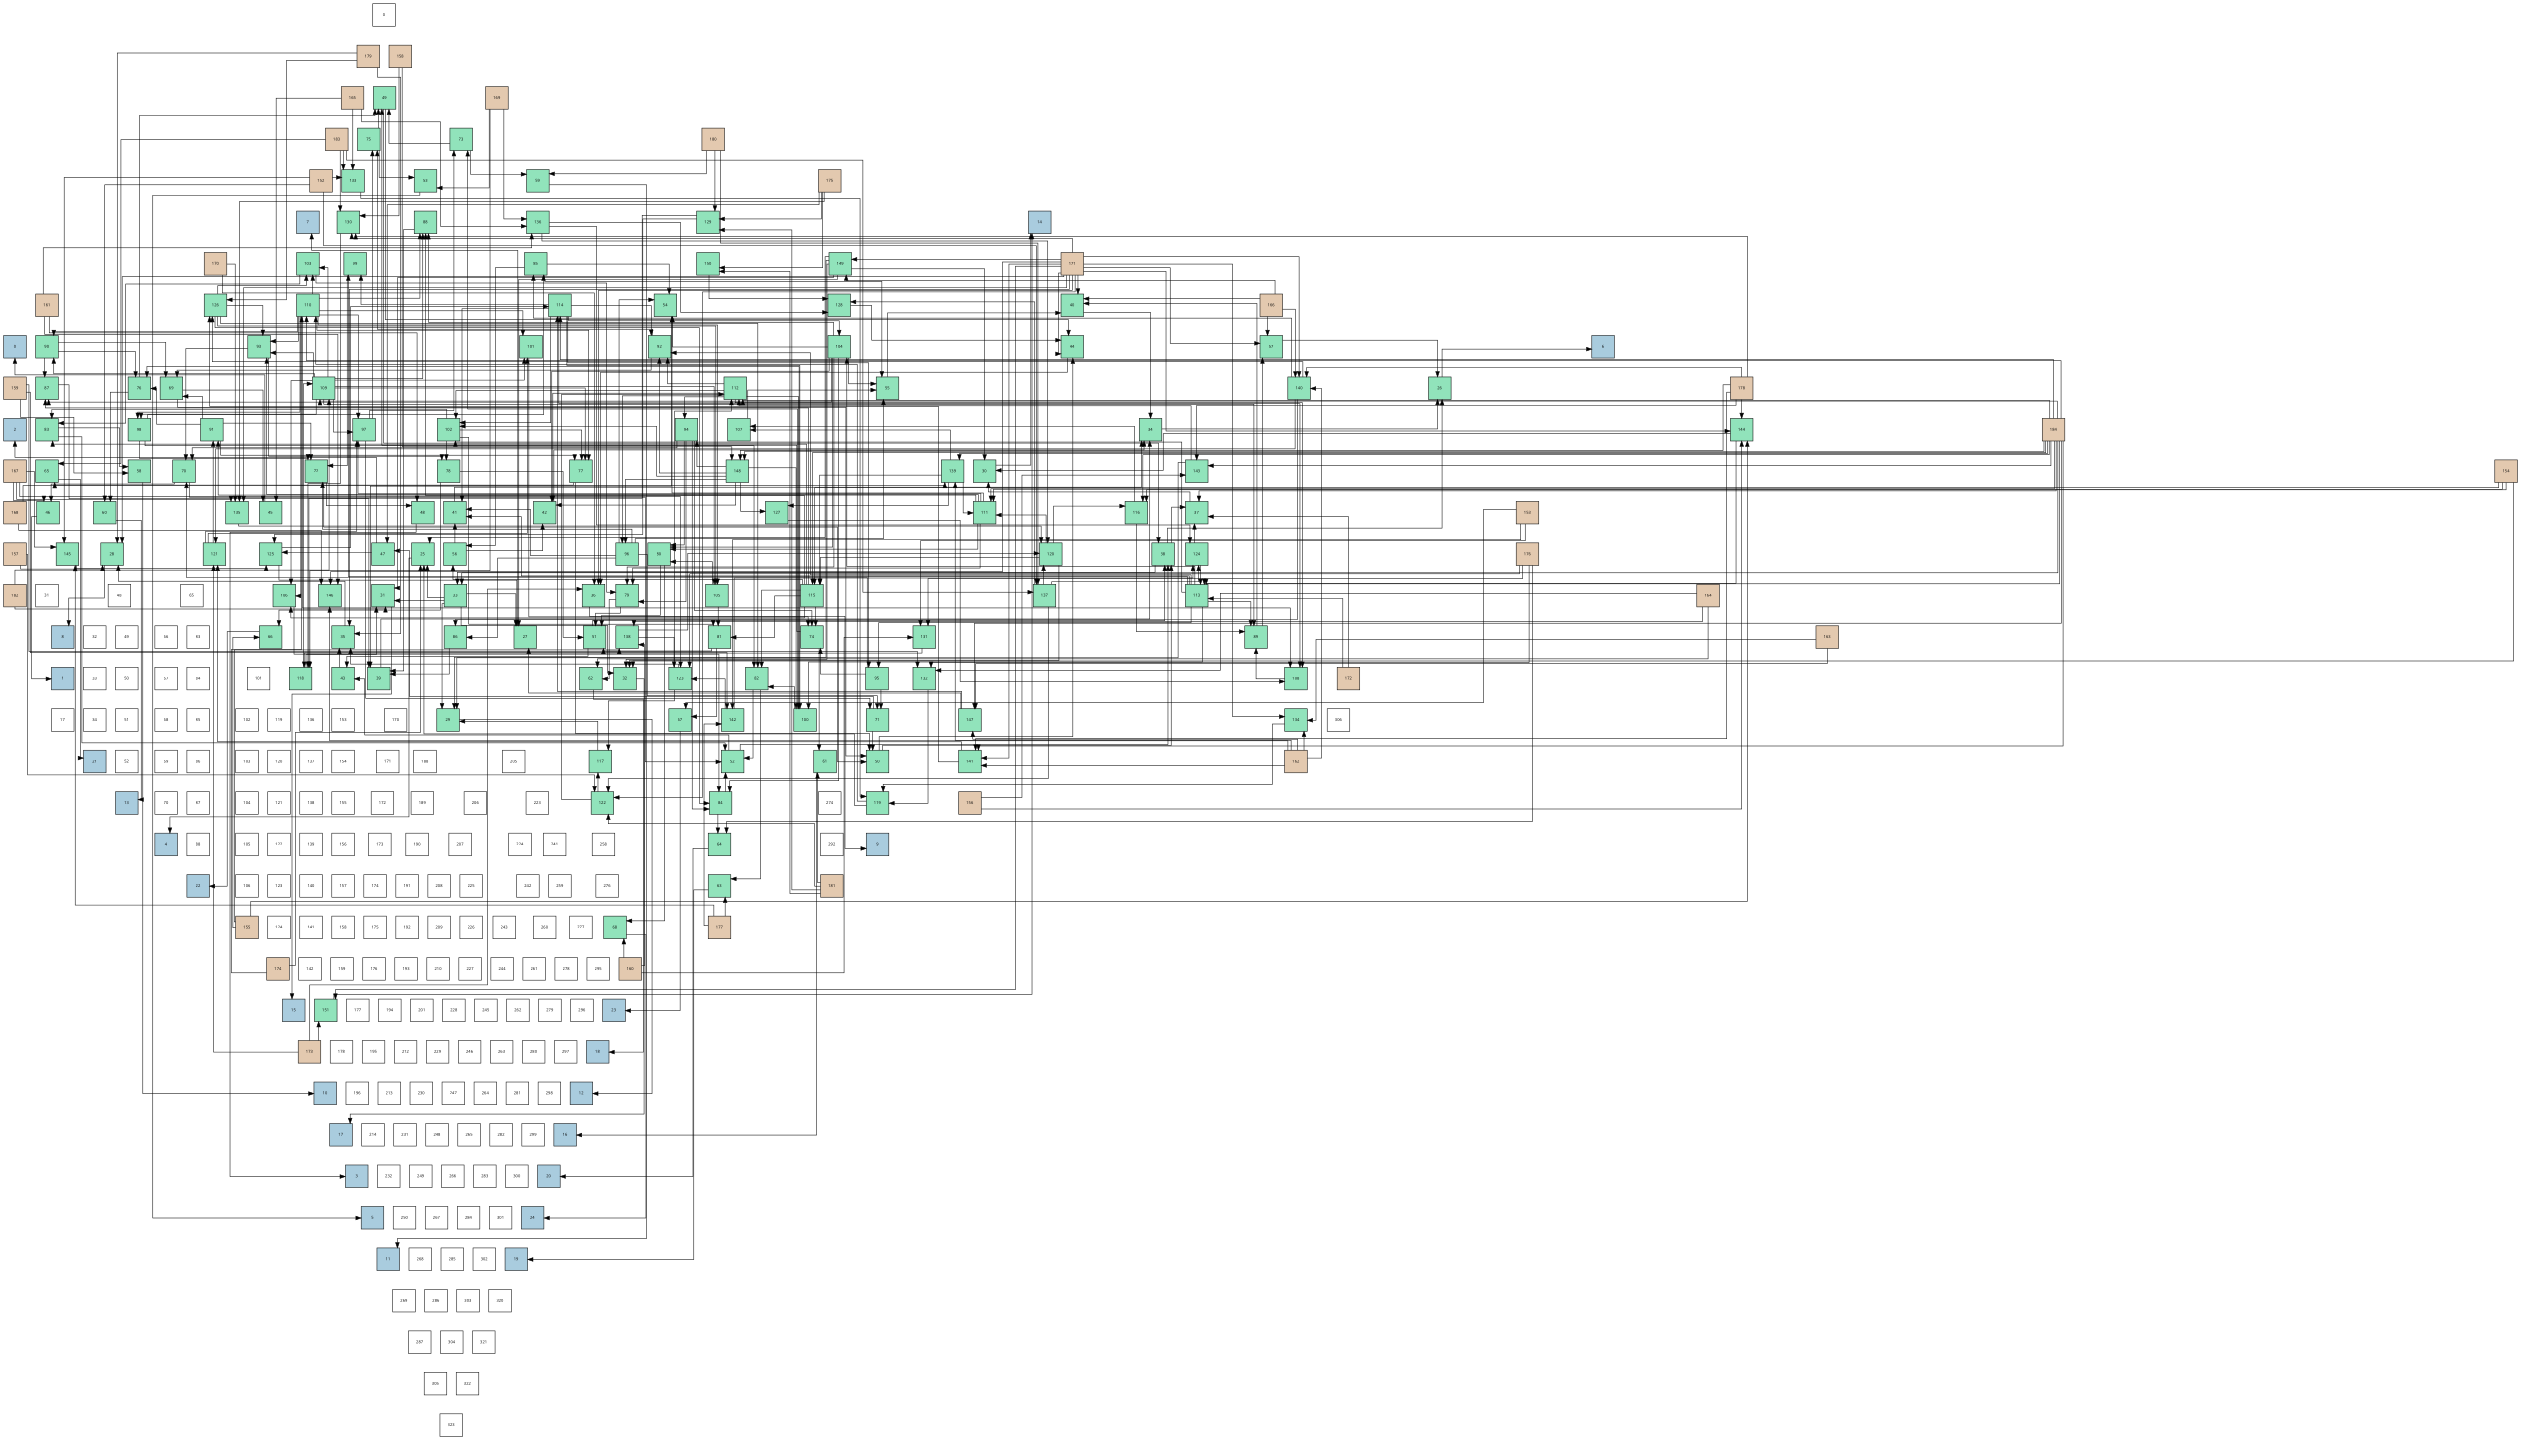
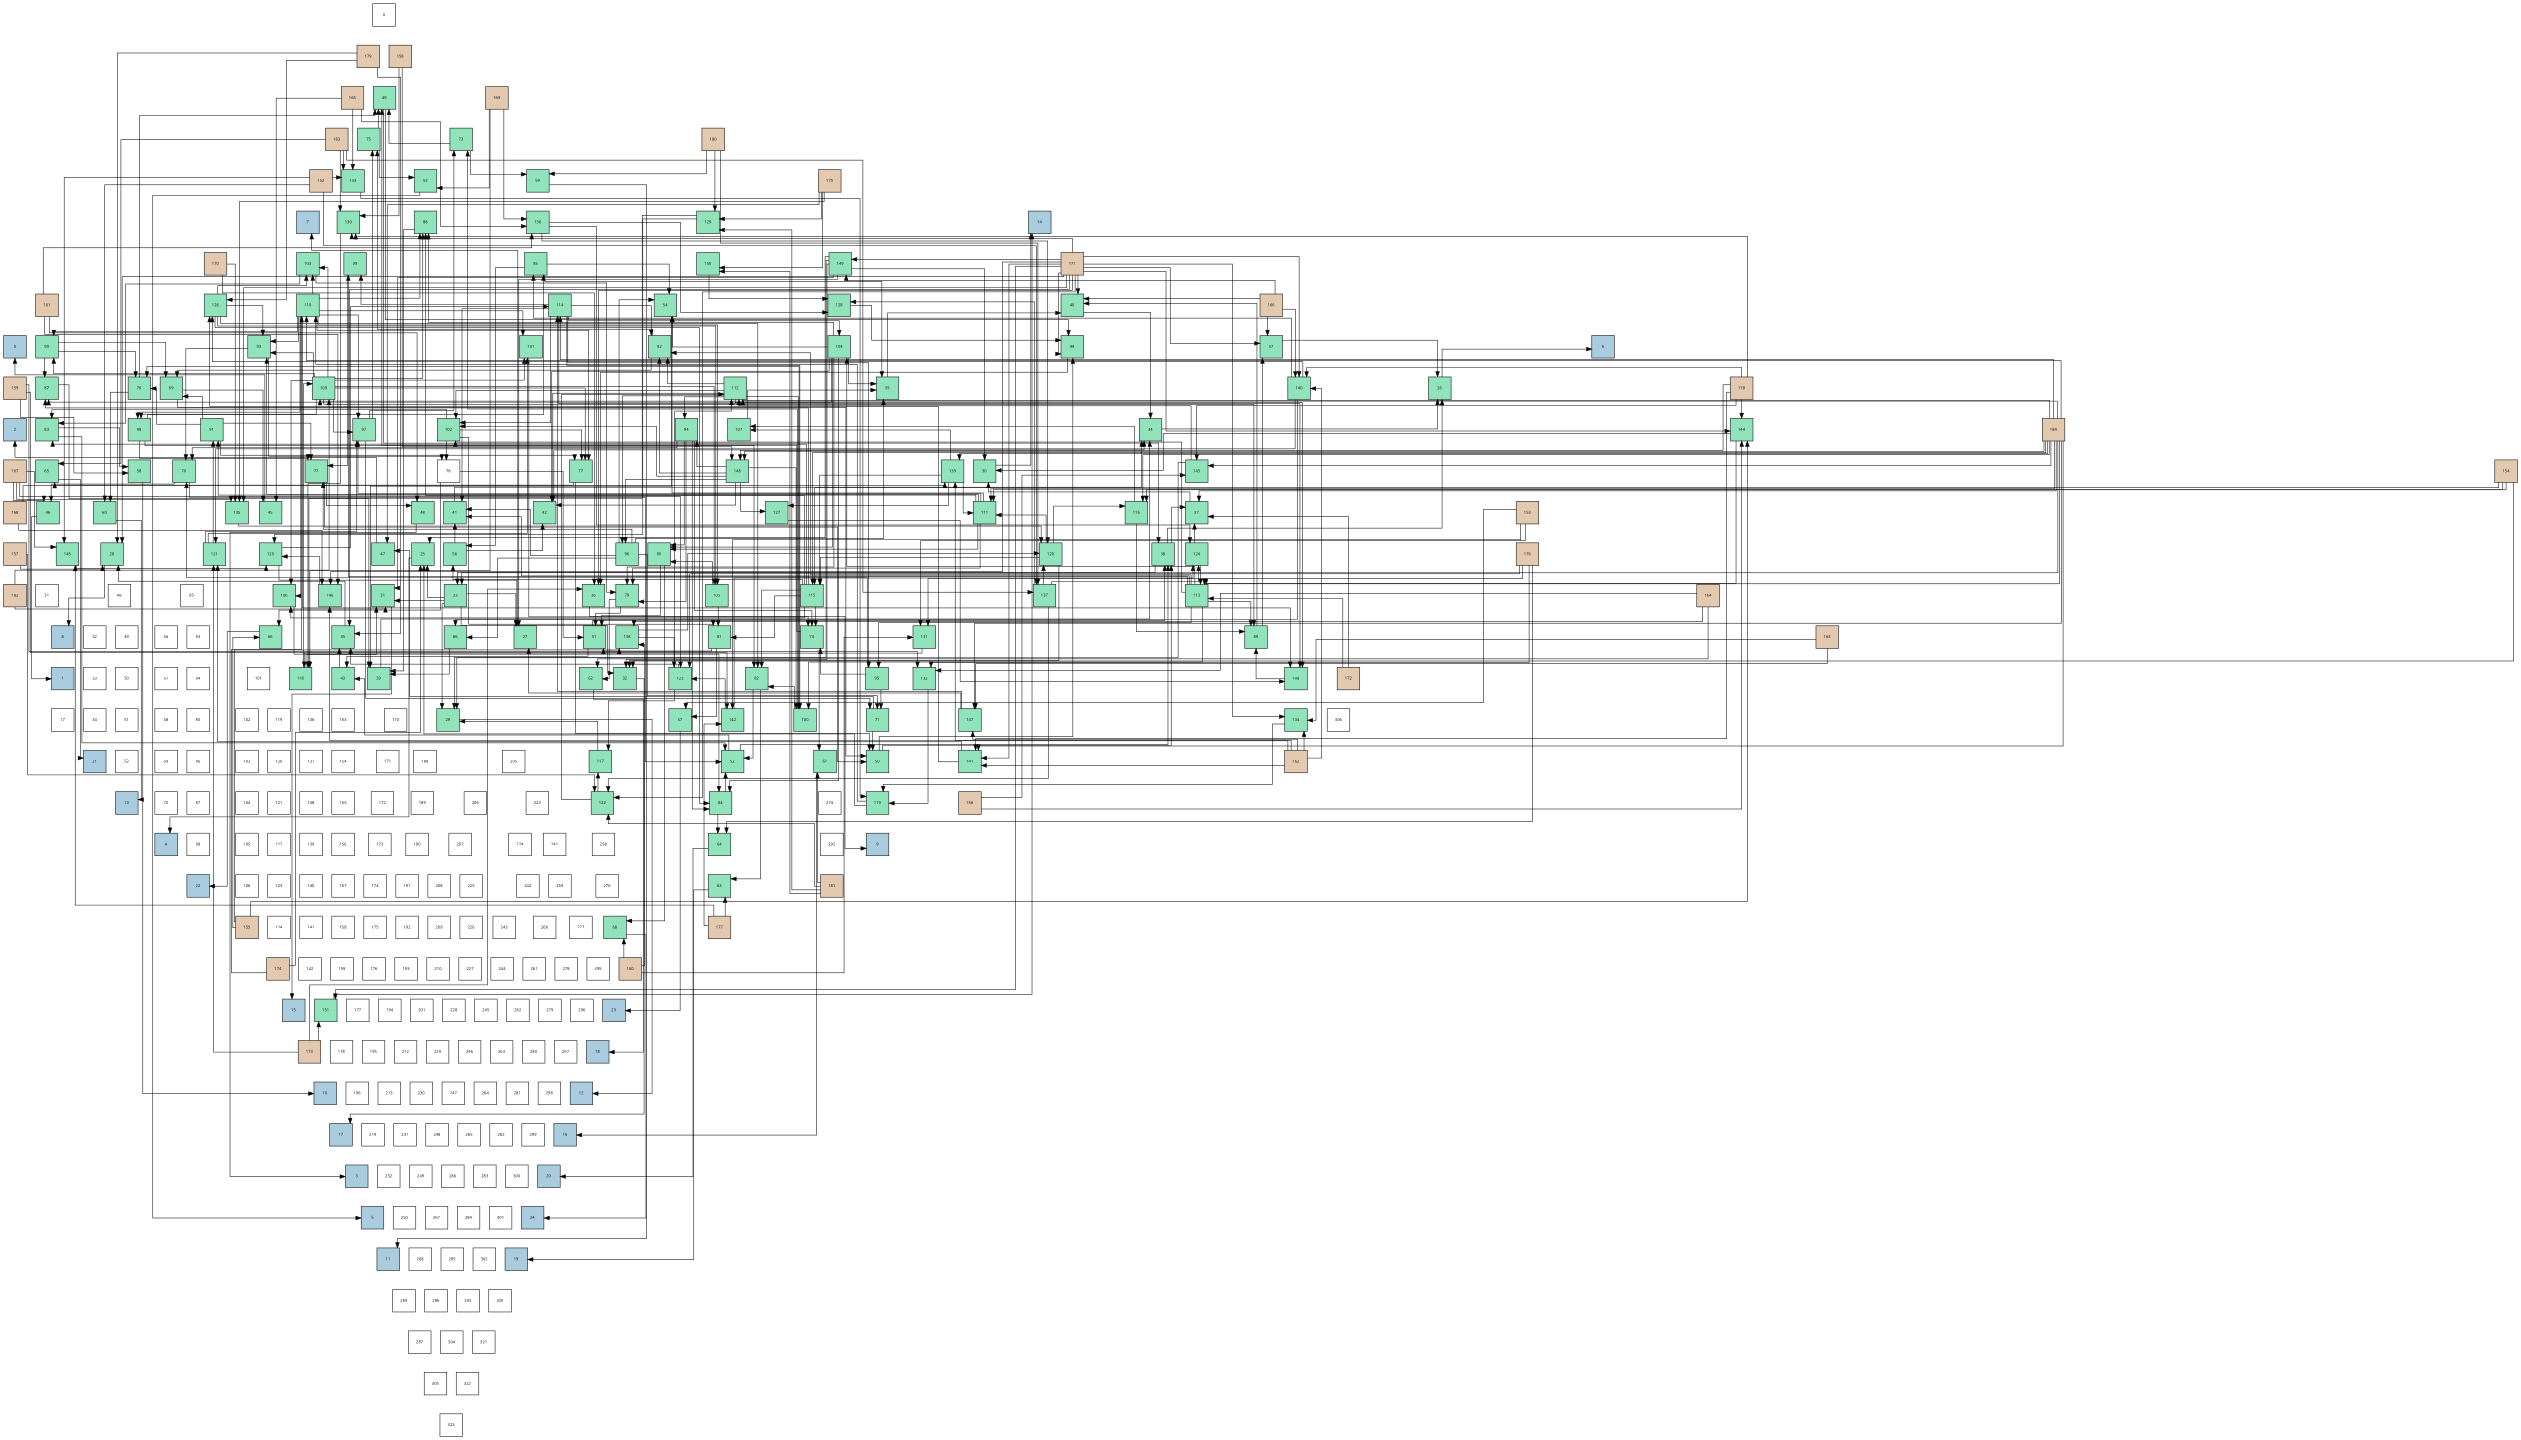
node "78": fillcolor #91e3bb -> #ffffff
edge "47" -> "125": now "146" -> "125"
